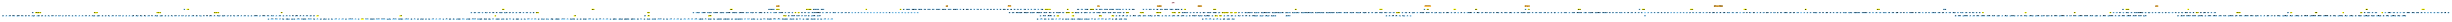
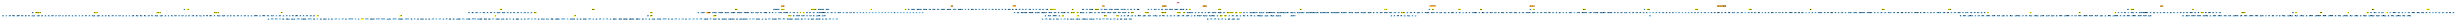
node "SQUIRRELS": fillcolor lightskyblue -> yellow
node "SUN CLOSE BIG": fillcolor lightskyblue -> orange
node "EASTER EGG": added
